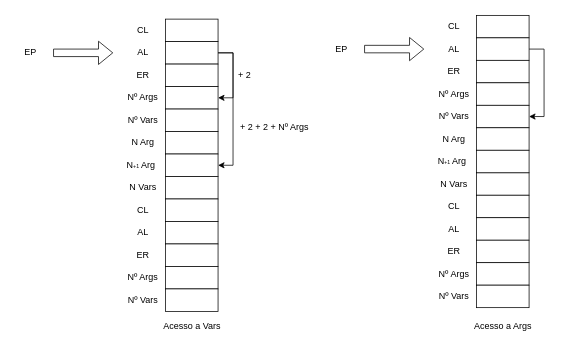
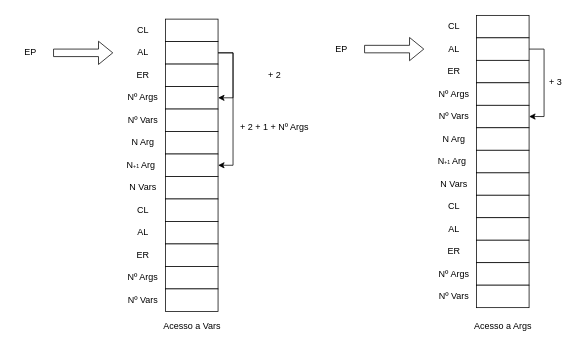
node "+ 2": moved (244, 75) -> (274, 75)
node "+ 3": added
node "+ 2 + 2 + Nº Args": label "+ 2 + 2 + Nº Args" -> "+ 2 + 1 + Nº Args"
